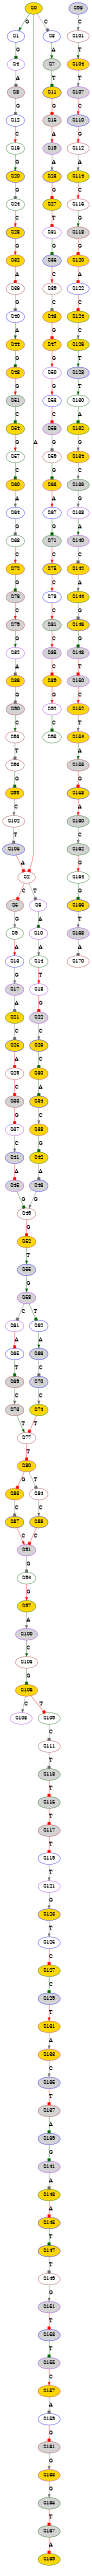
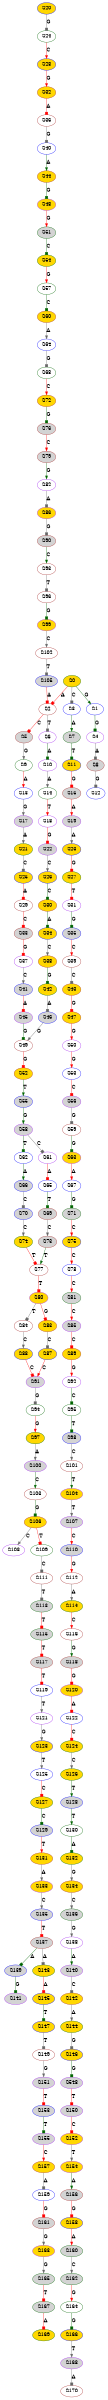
node "S16": removed
node "S148": label "S148" -> "S548"
edge "S150" -> "S152": arrowhead normal -> box
edge "S17" -> "S21": arrowhead box -> normal
edge "S95" -> "S98": added, label "T"
edge "S141" -> "S143": now "S137" -> "S143"
